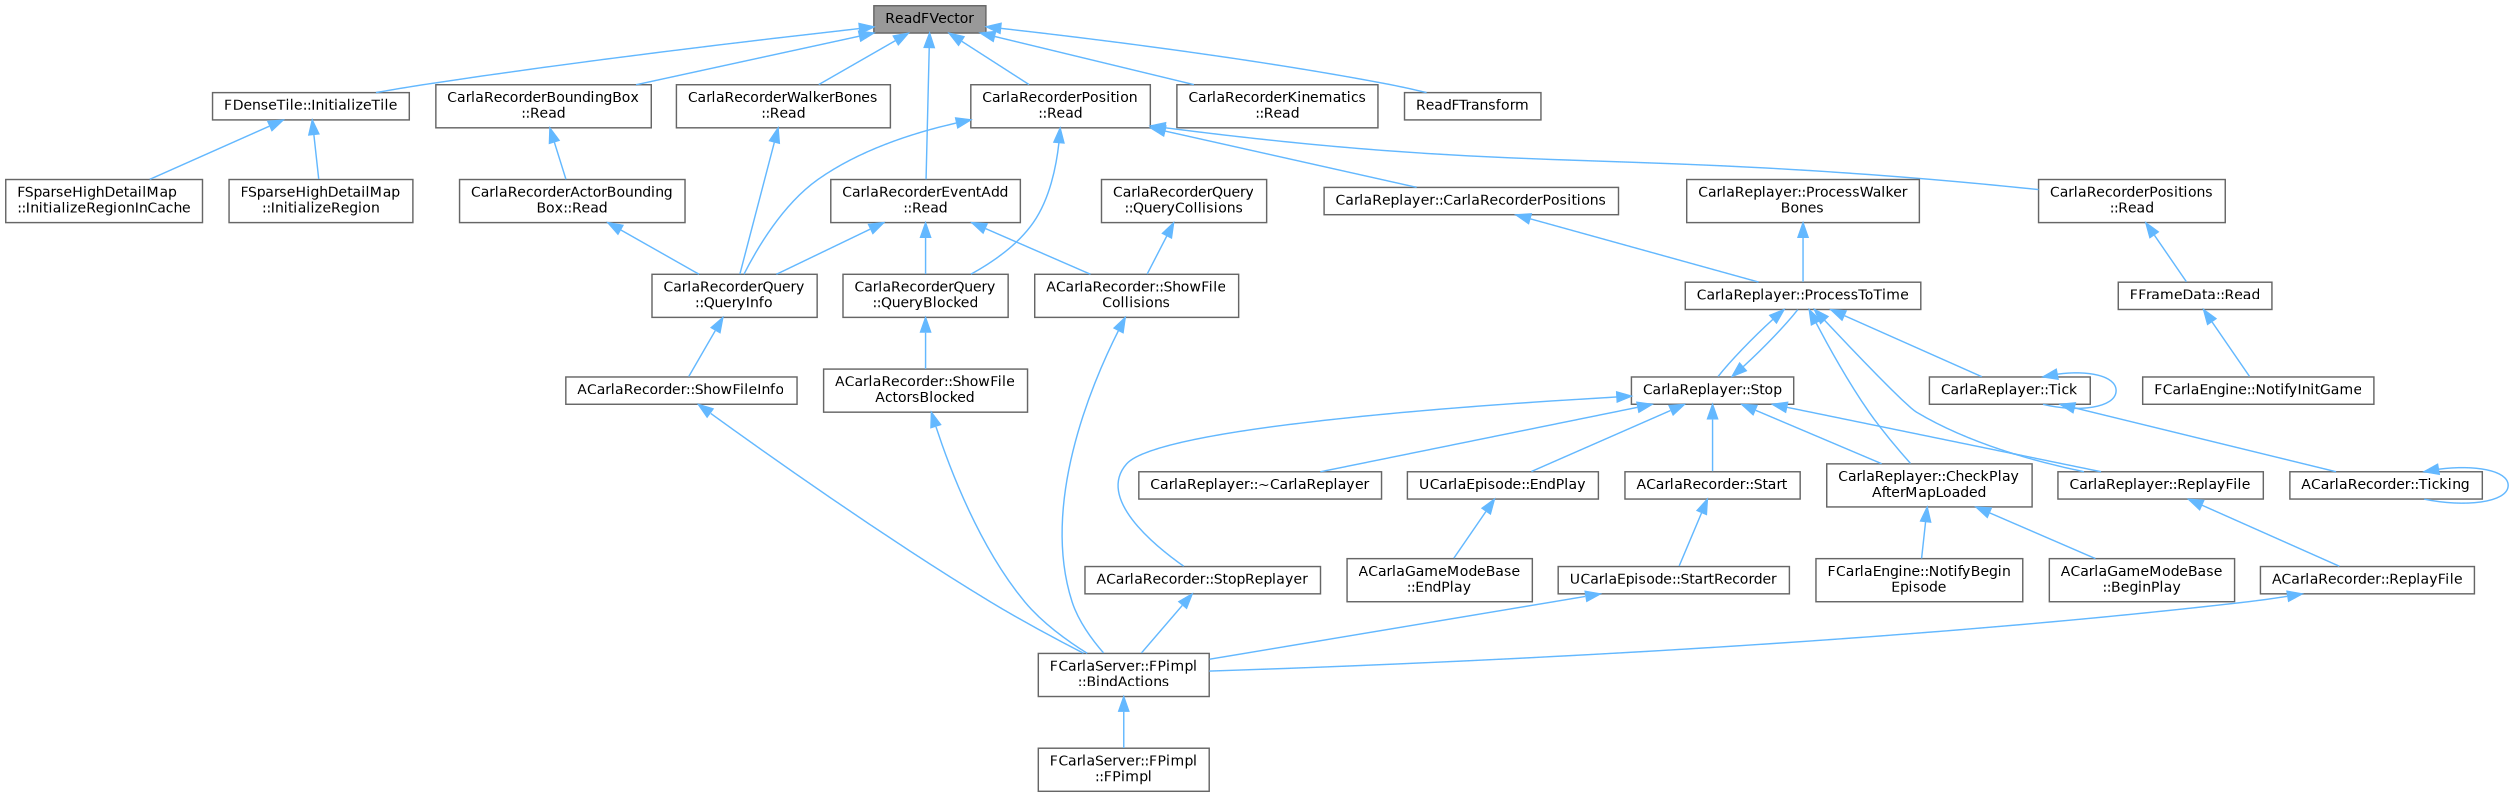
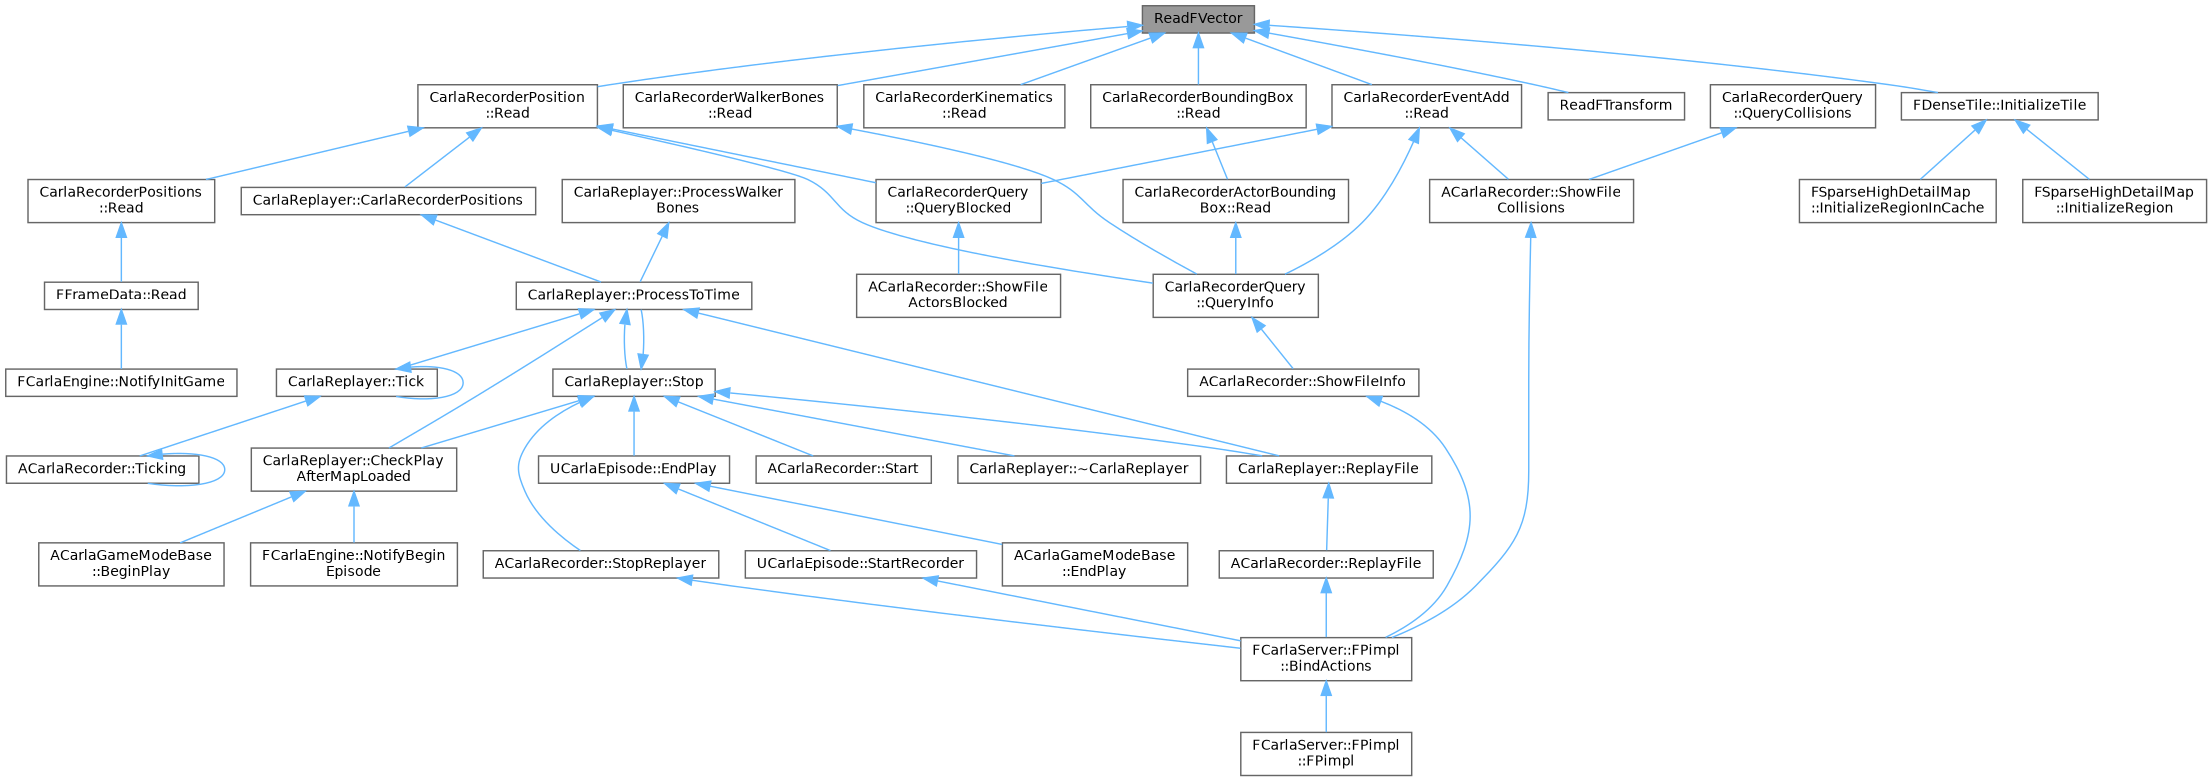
edge "UCarlaEpisode::StartRecorder" -> "ACarlaRecorder::Start": now "UCarlaEpisode::StartRecorder" -> "UCarlaEpisode::EndPlay"
edge "FCarlaServer::FPimpl ::BindActions" -> "ACarlaRecorder::ShowFile ActorsBlocked": removed
